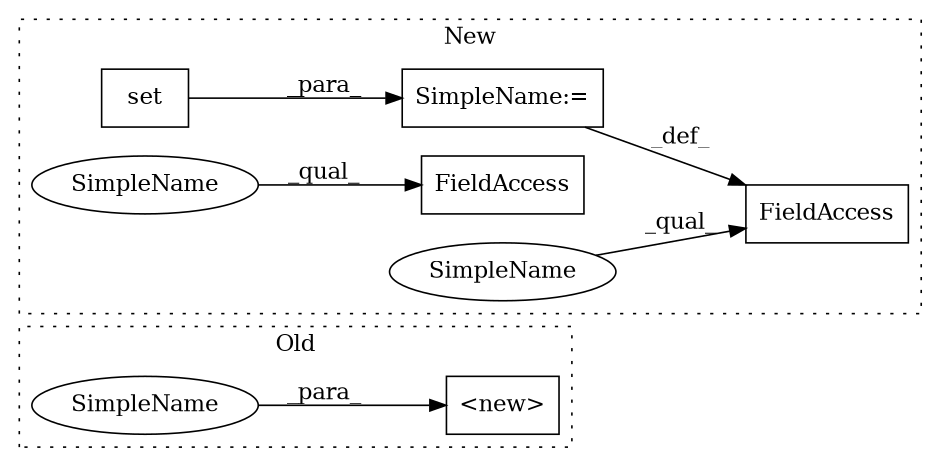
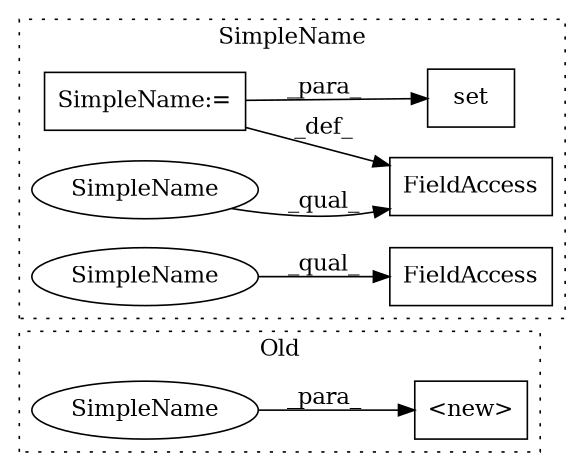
cluster "New": label "New" -> "SimpleName"
edge "set" -> "SimpleName:=": reversed
